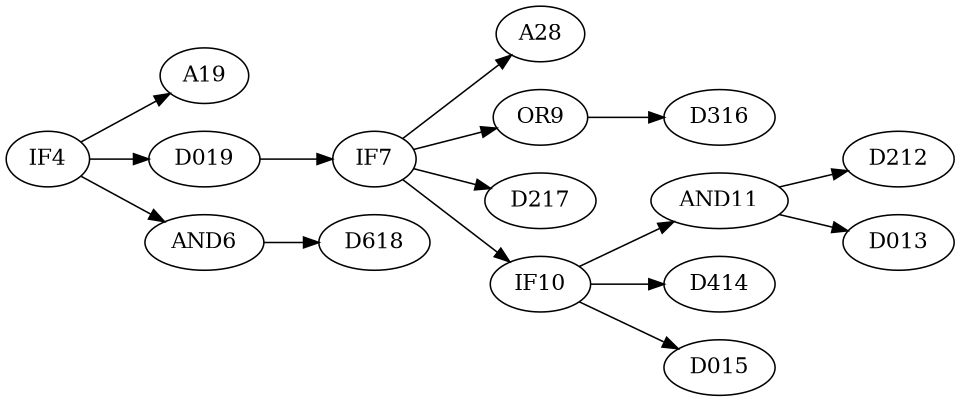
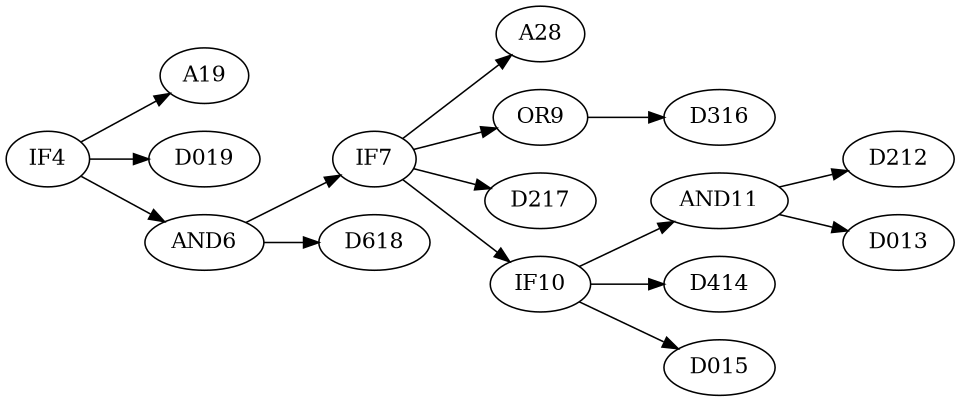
edge "D019" -> "IF7": now "AND6" -> "IF7"
